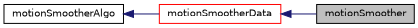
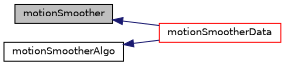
edge "motionSmoother" -> "motionSmootherData": reversed
